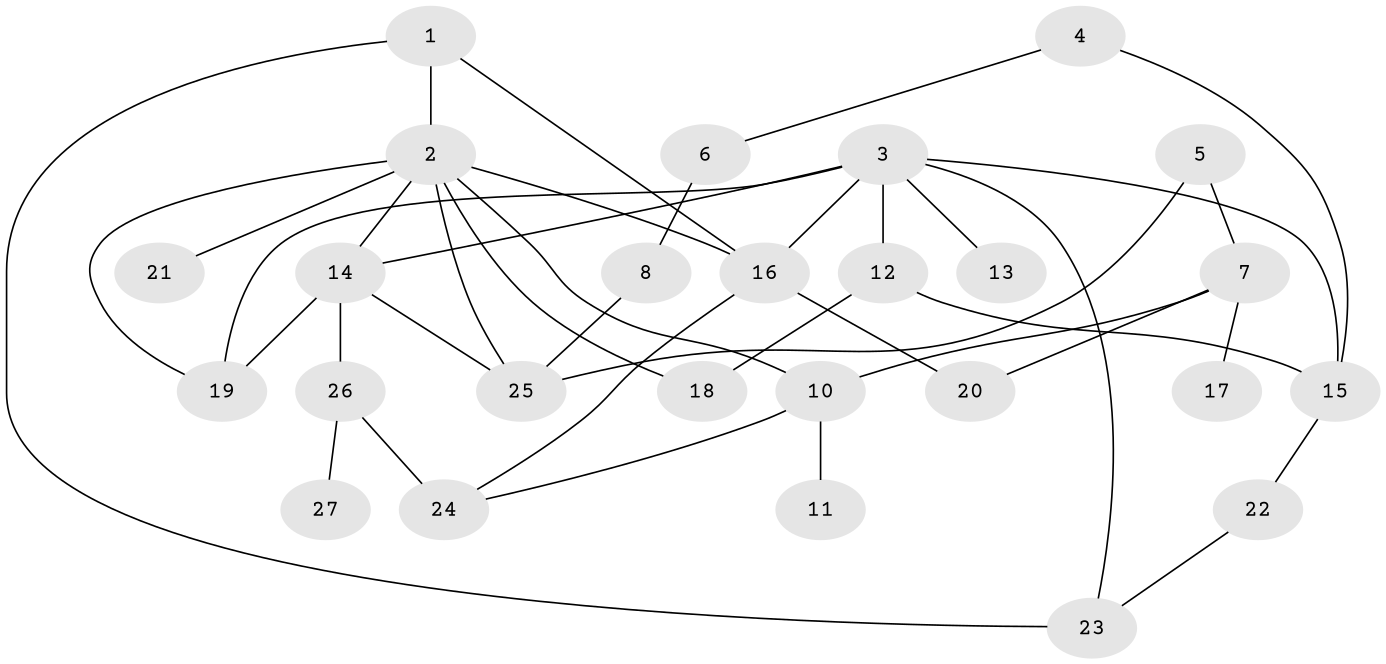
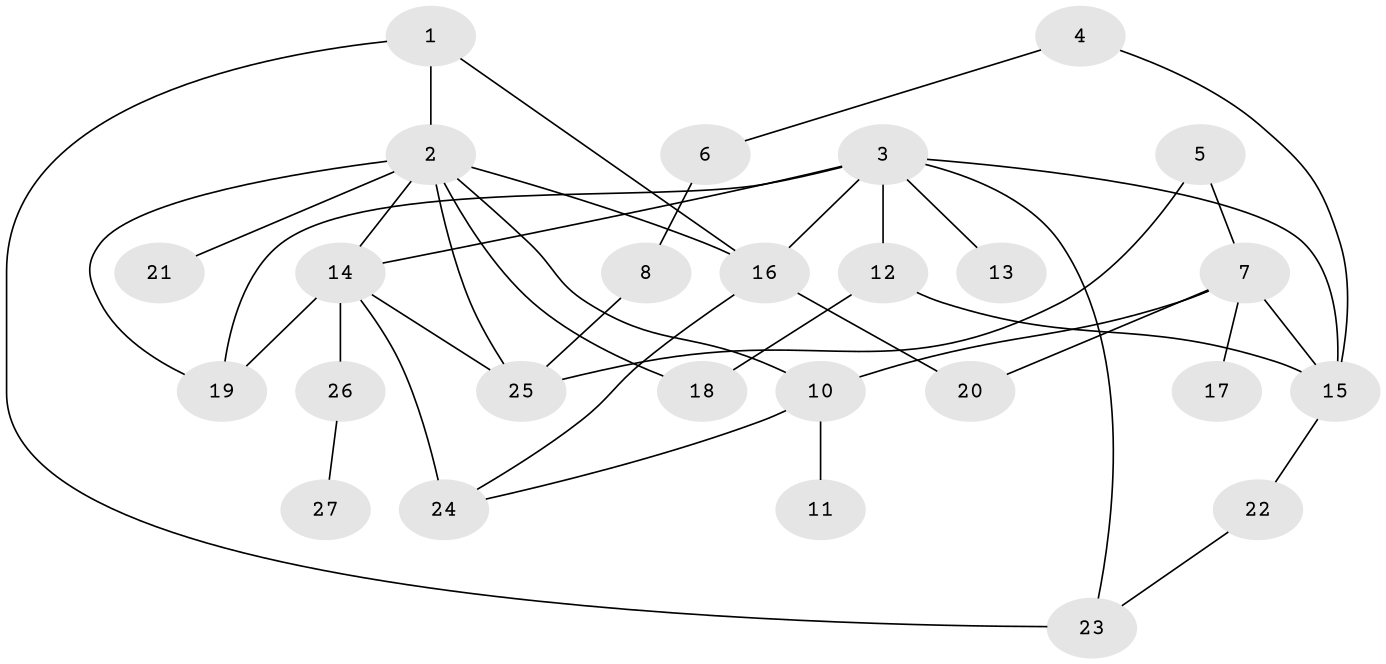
edge "7" -- "15": added
edge "26" -- "24": now "14" -- "24"
